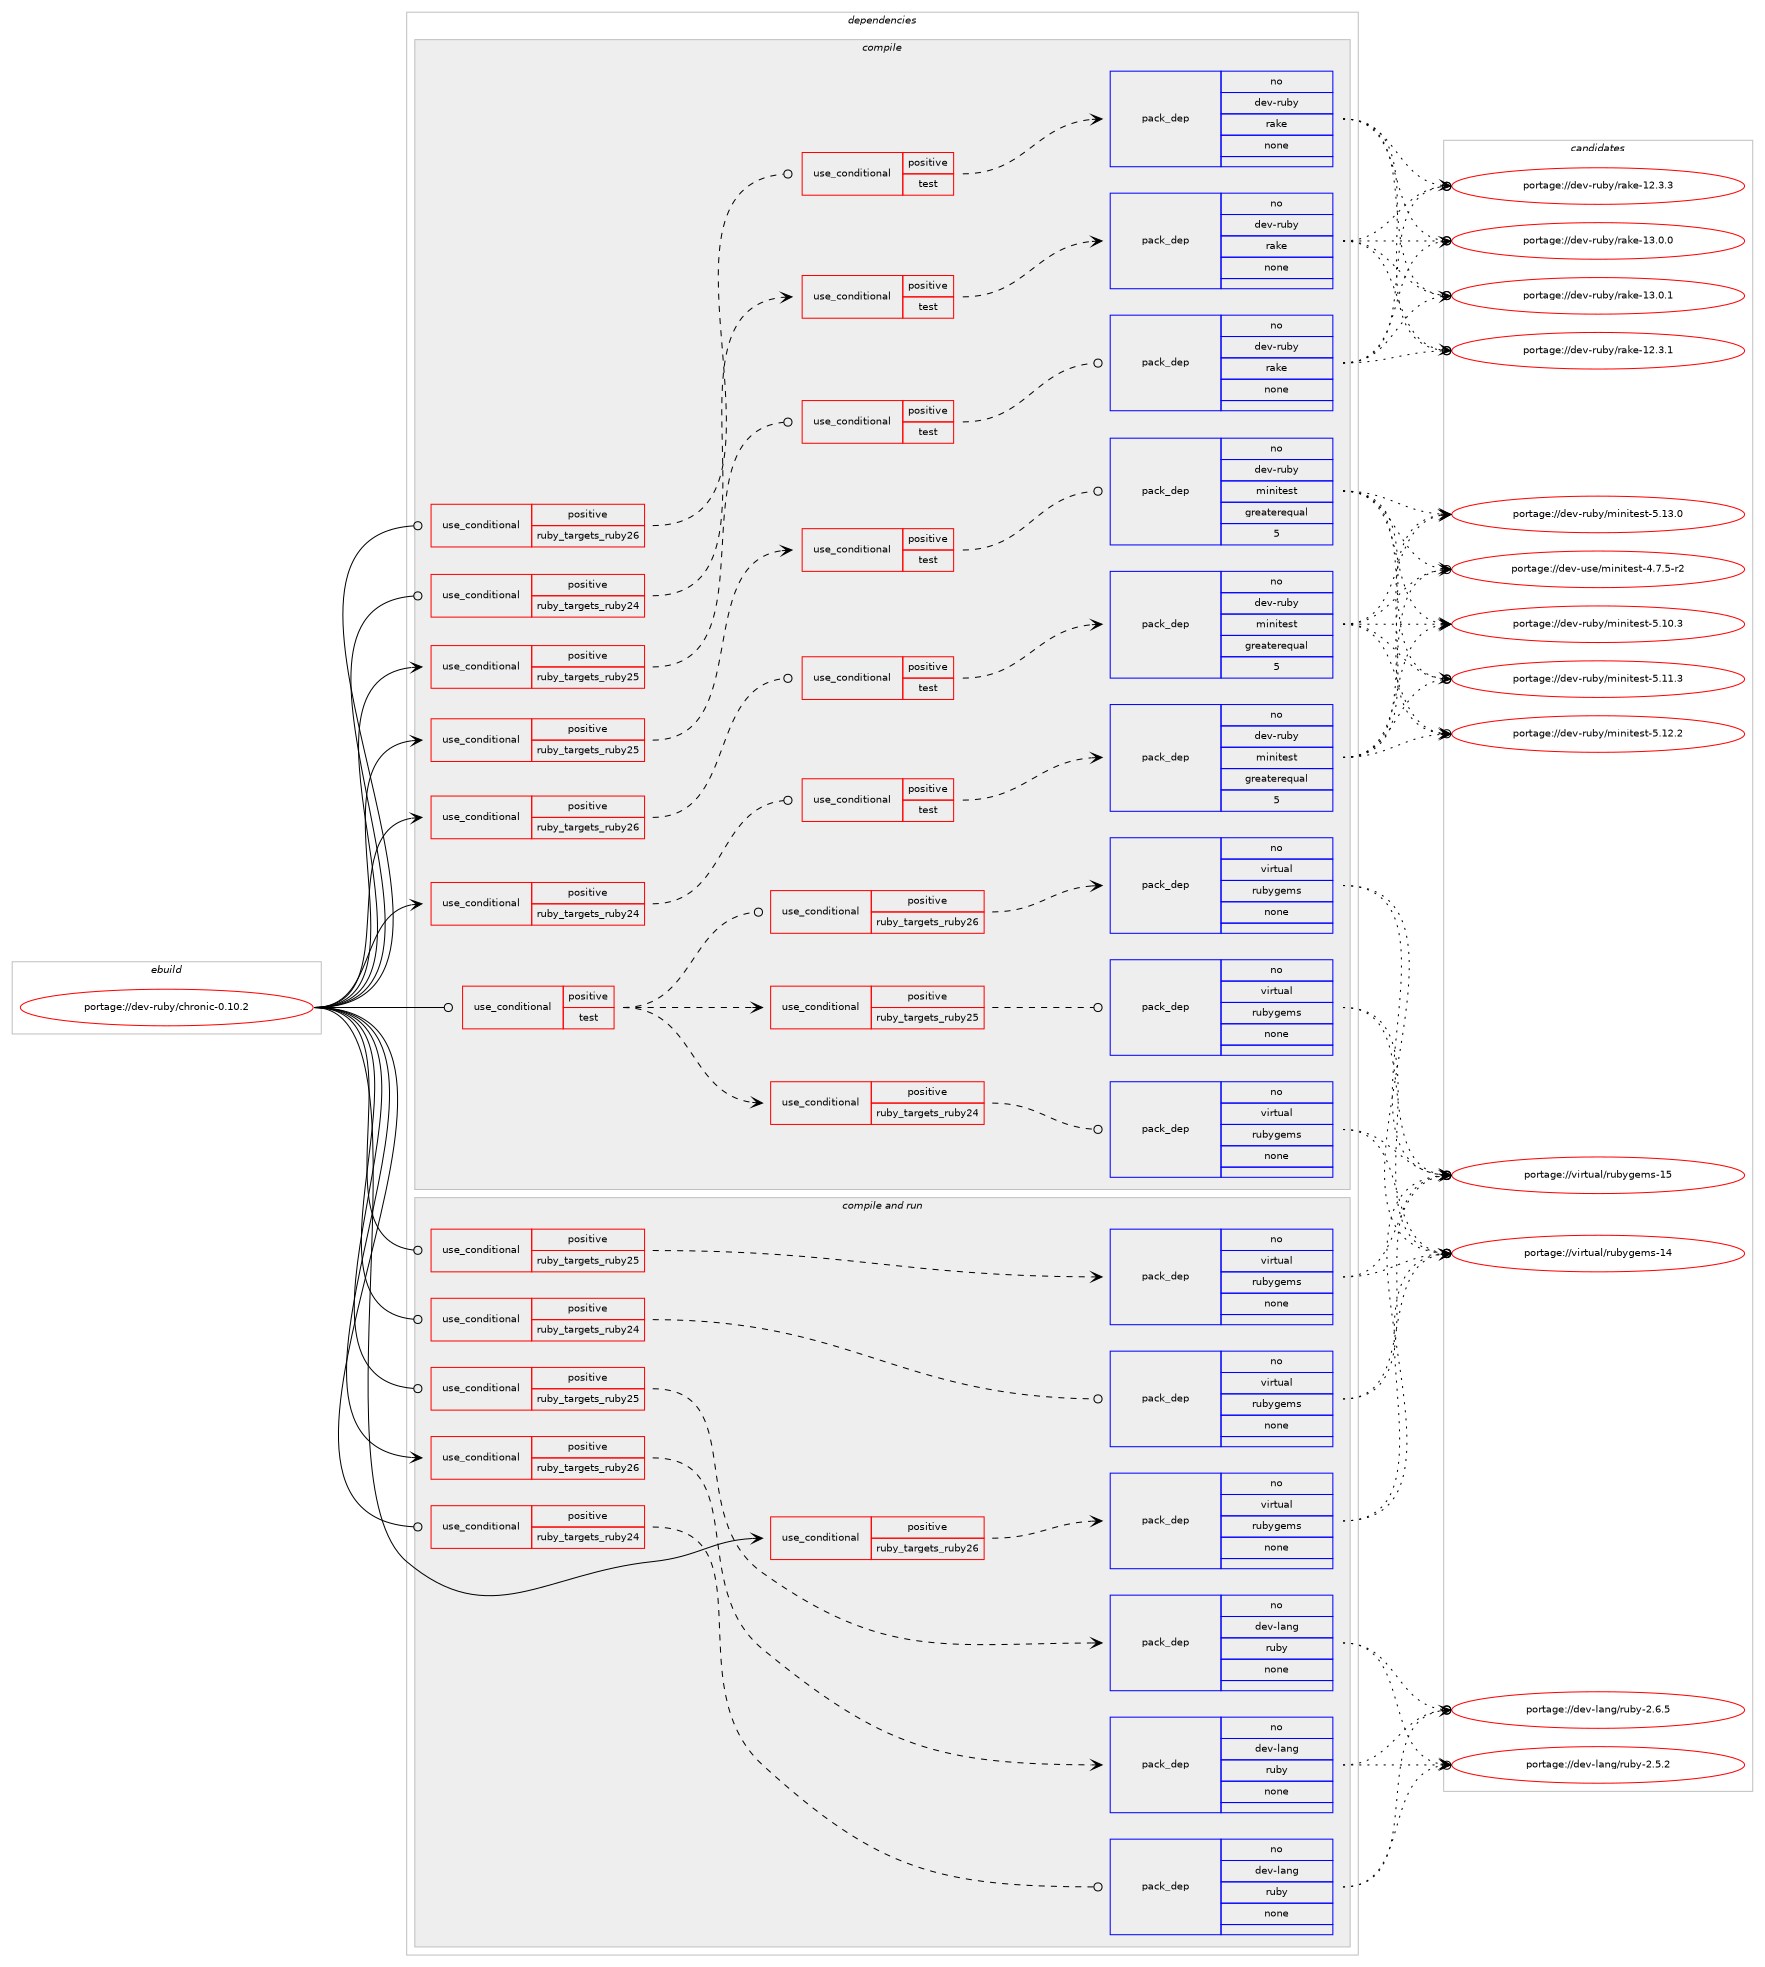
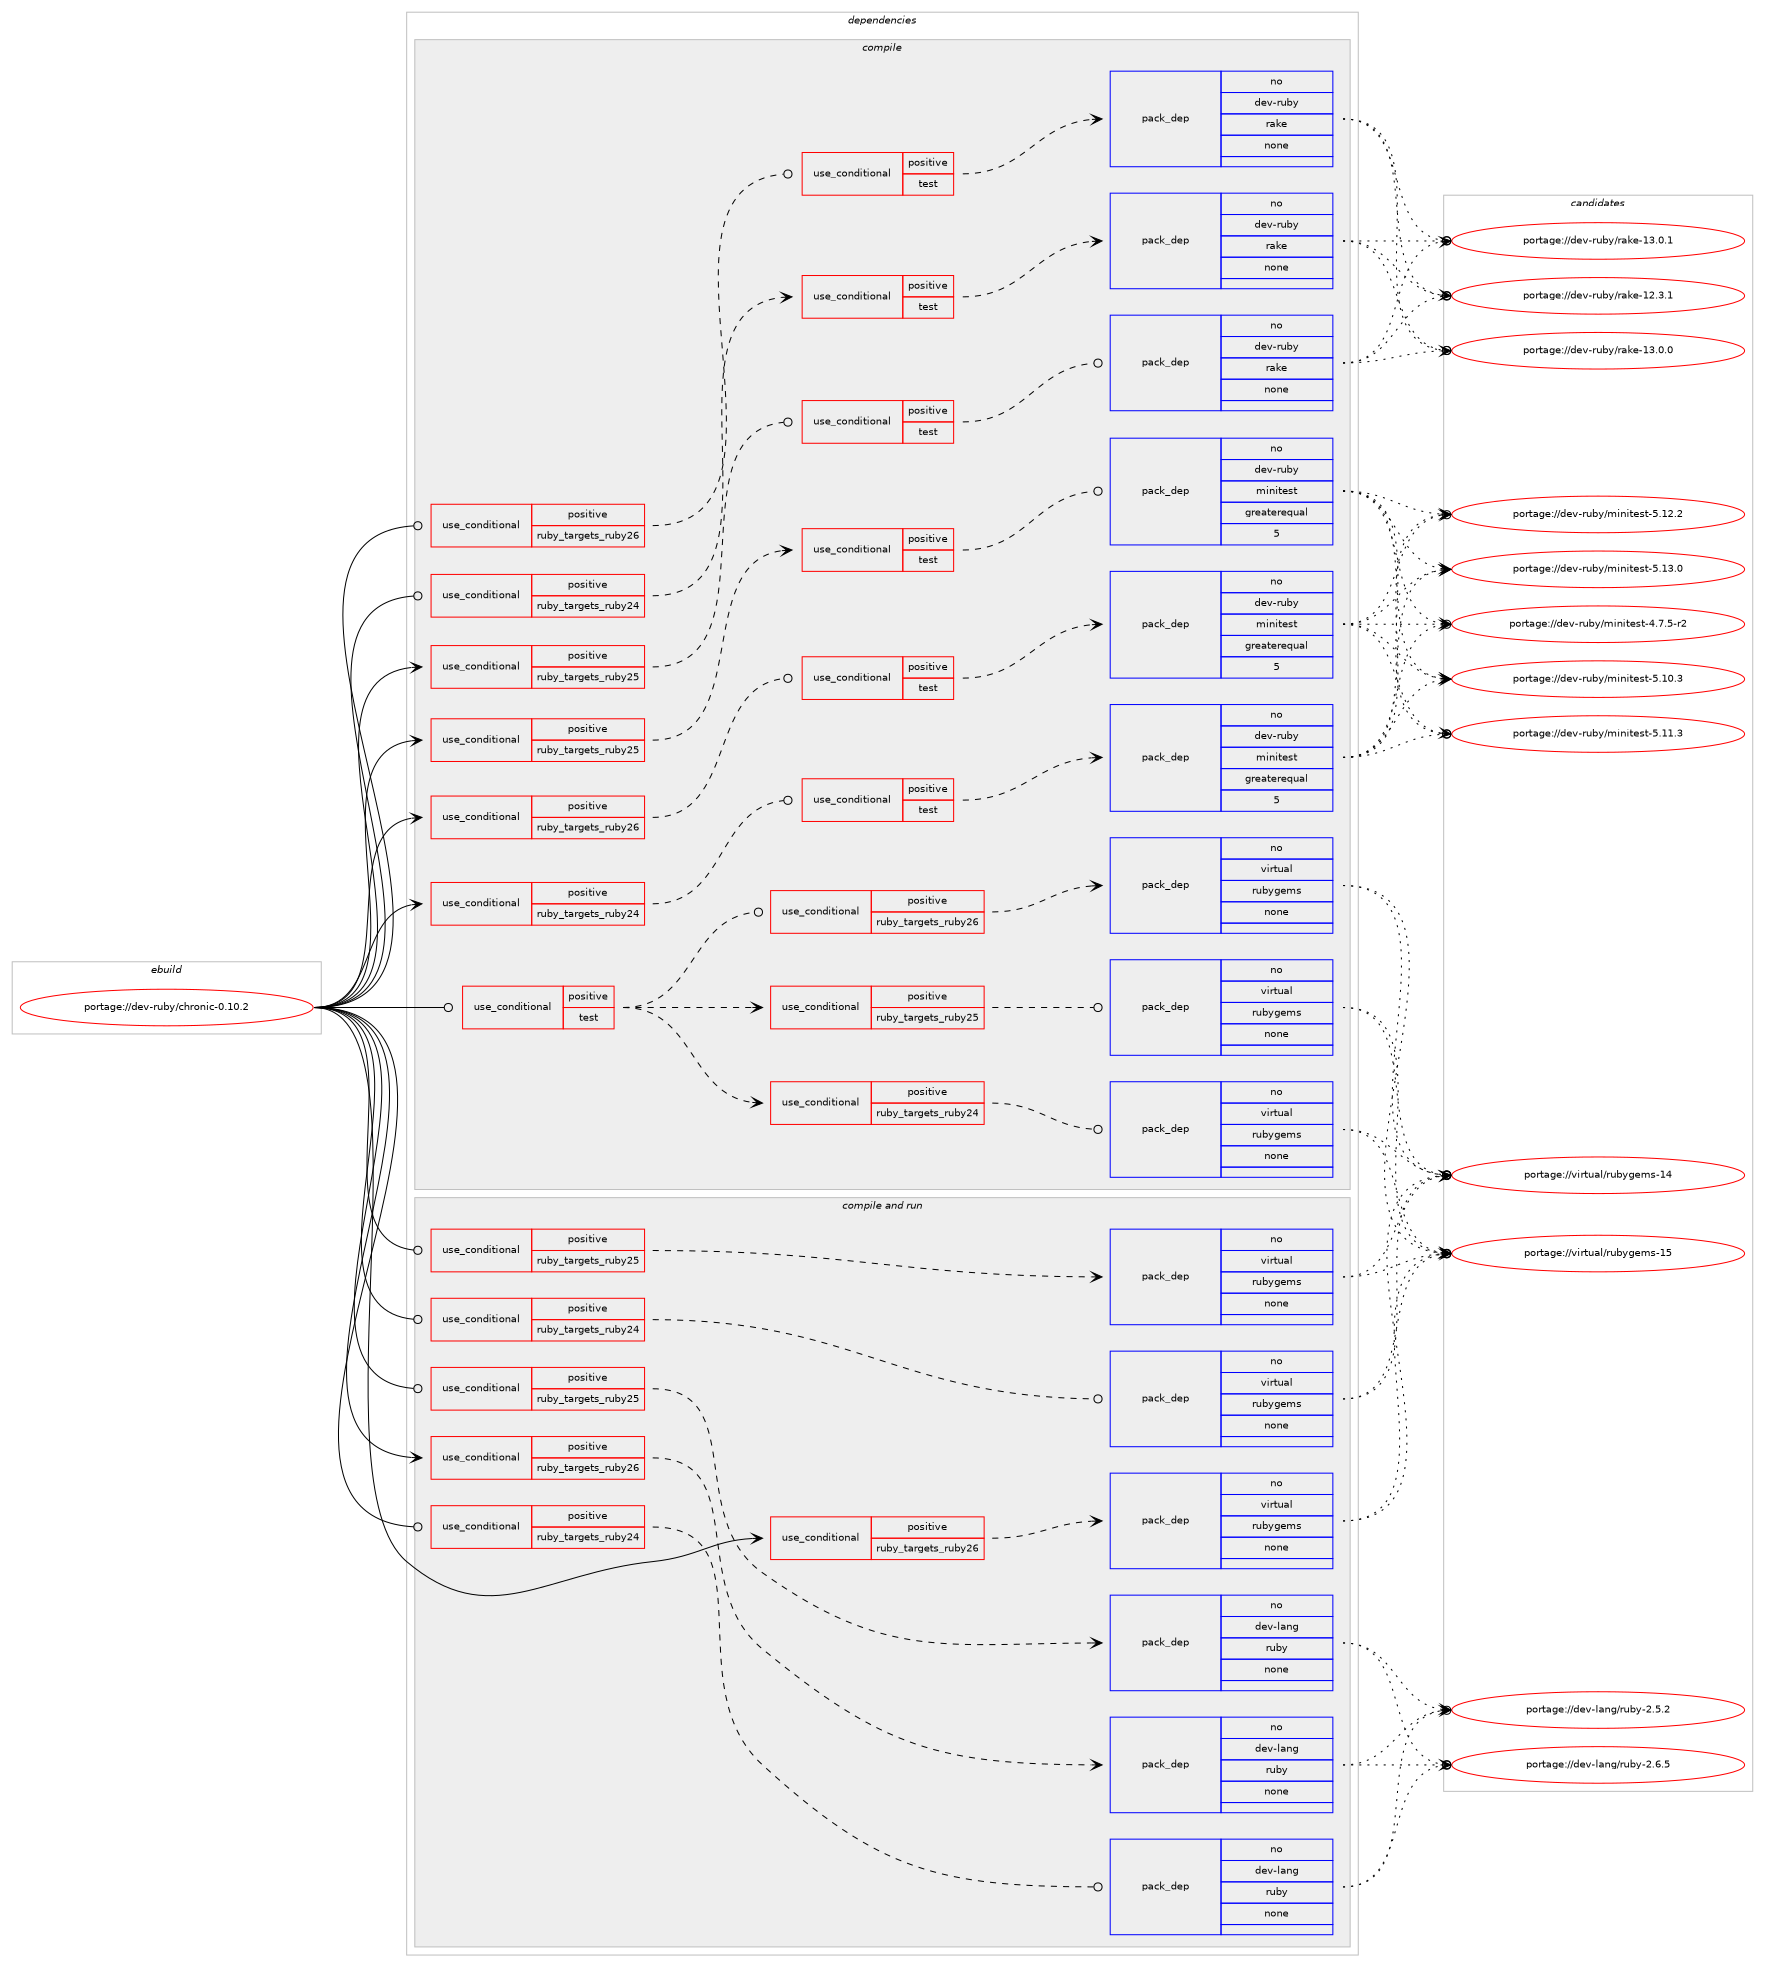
node "portage://dev-ruby/rake-12.3.3": removed
node "portage://dev-use/minitest-4.7.5-r2": label "portage://dev-use/minitest-4.7.5-r2" -> "portage://dev-ruby/minitest-4.7.5-r2"
